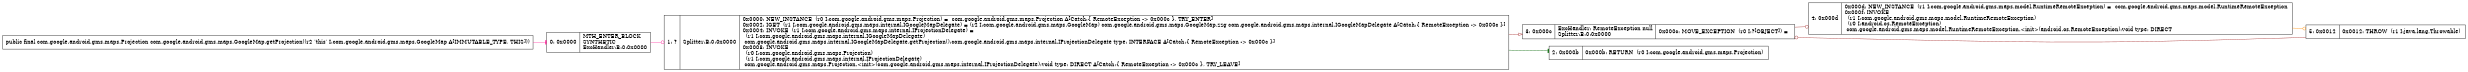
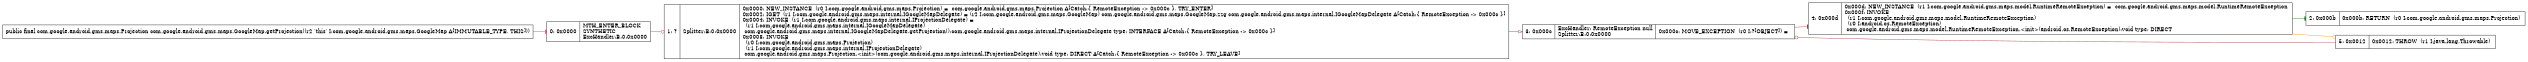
edge "3: 0x000c" -> "4: 0x000d": arrowhead odot -> tee
edge "1: ?" -> "2: 0x000b": now "4: 0x000d" -> "2: 0x000b"
